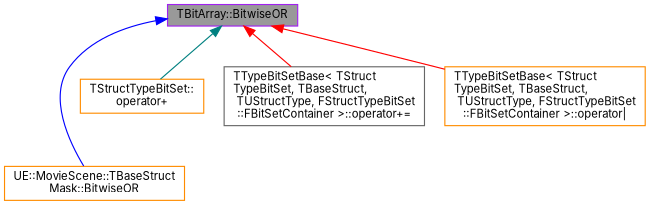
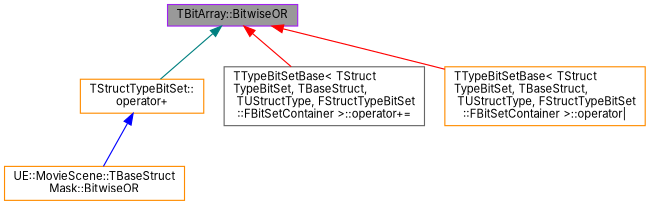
edge "UE::MovieScene::TBaseStruct Mask::BitwiseOR" -> "TBitArray::BitwiseOR": now "UE::MovieScene::TBaseStruct Mask::BitwiseOR" -> "TStructTypeBitSet:: operator+"
